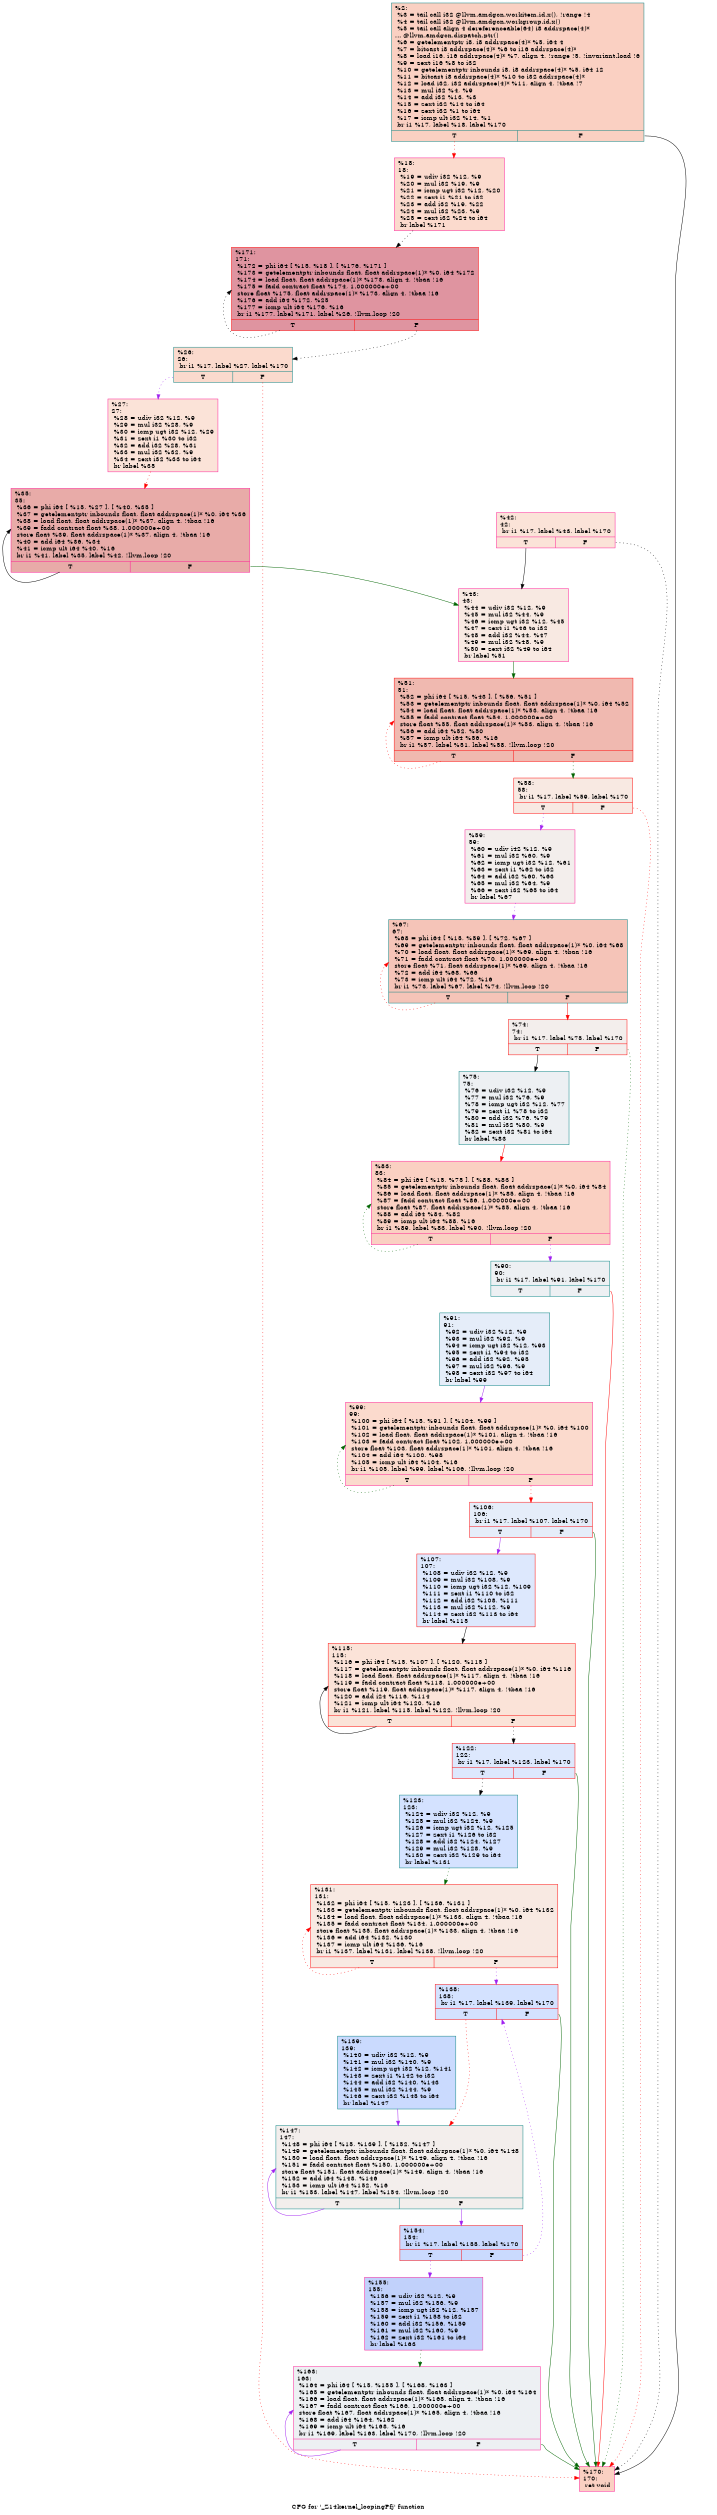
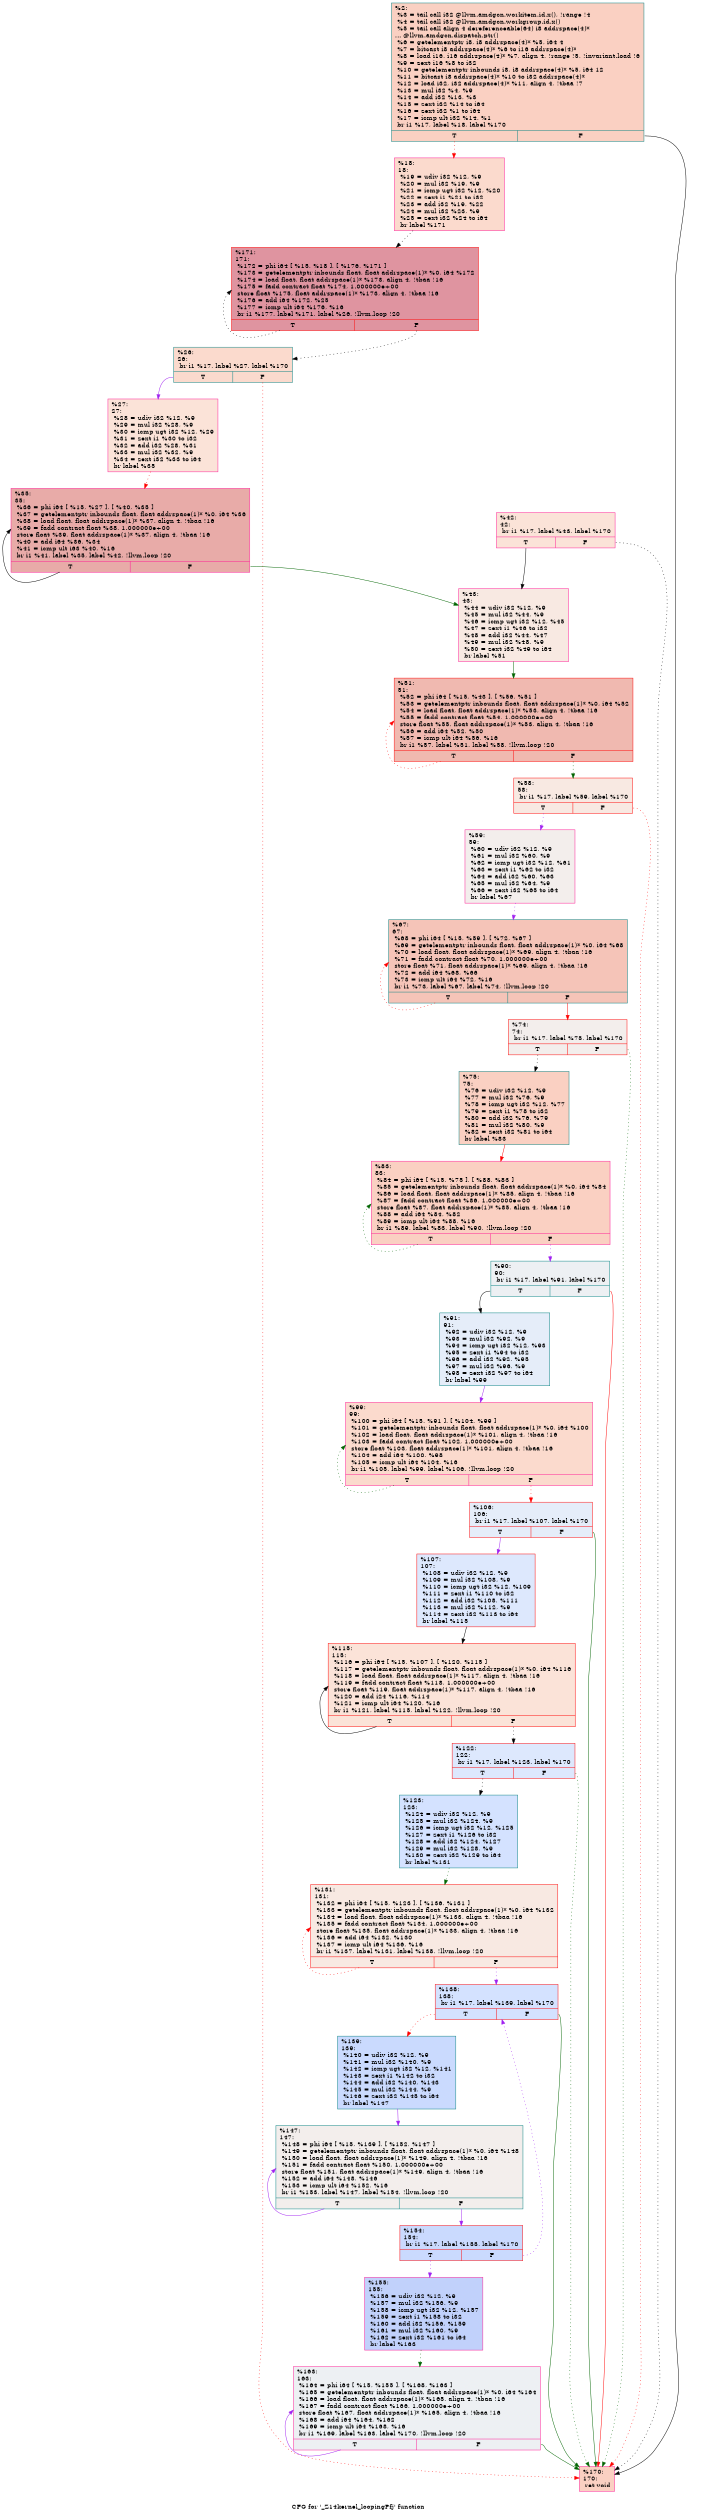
edge "%26:" -> "%27:": style dotted -> solid
node "%35:": text "%41 = icmp ult i64 %40, %16" -> "%41 = icmp ult i63 %40, %16"
node "%59:": text "%60 = udiv i42 %12, %9" -> "%60 = udiv i32 %12, %9"
edge "%74:" -> "%75:": style solid -> dotted
node "%75:": fillcolor #d6dce470 -> #f3947570
edge "%90:" -> "%91:": added
edge "%138:" -> "%147:": now "%138:" -> "%139:"
edge "%122:" -> "%170:": style solid -> dotted
